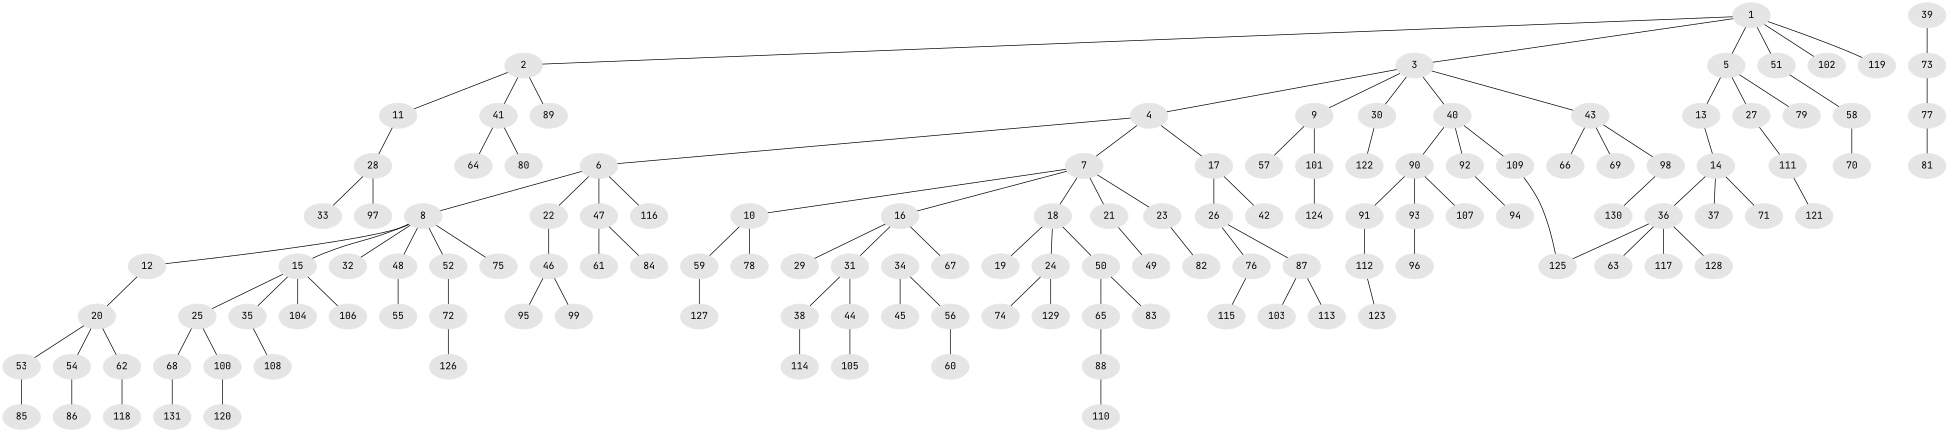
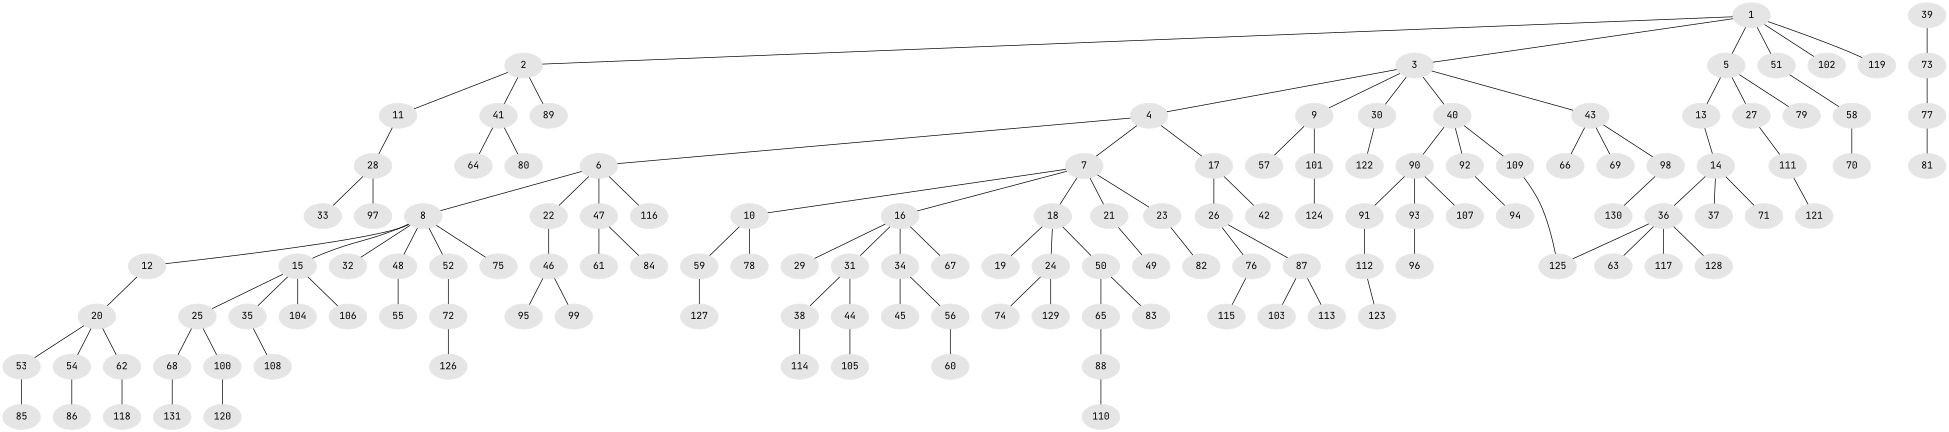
edge "16" -- "34": added
